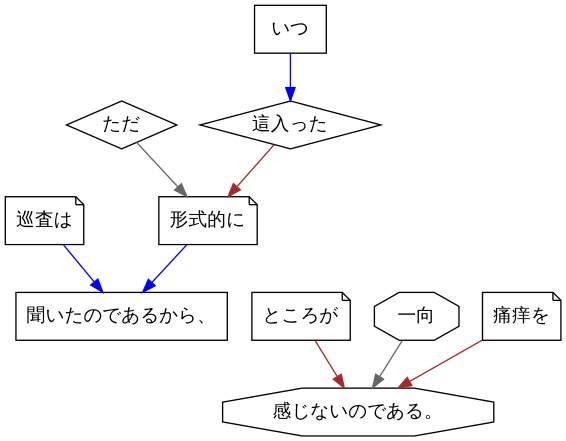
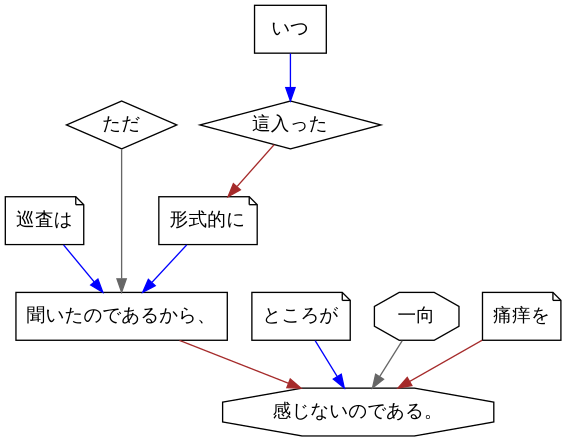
edge "ただ" -> "形式的に": now "ただ" -> "聞いたのであるから、"
edge "ところが" -> "感じないのである。": color brown -> blue
edge "聞いたのであるから、" -> "感じないのである。": added
